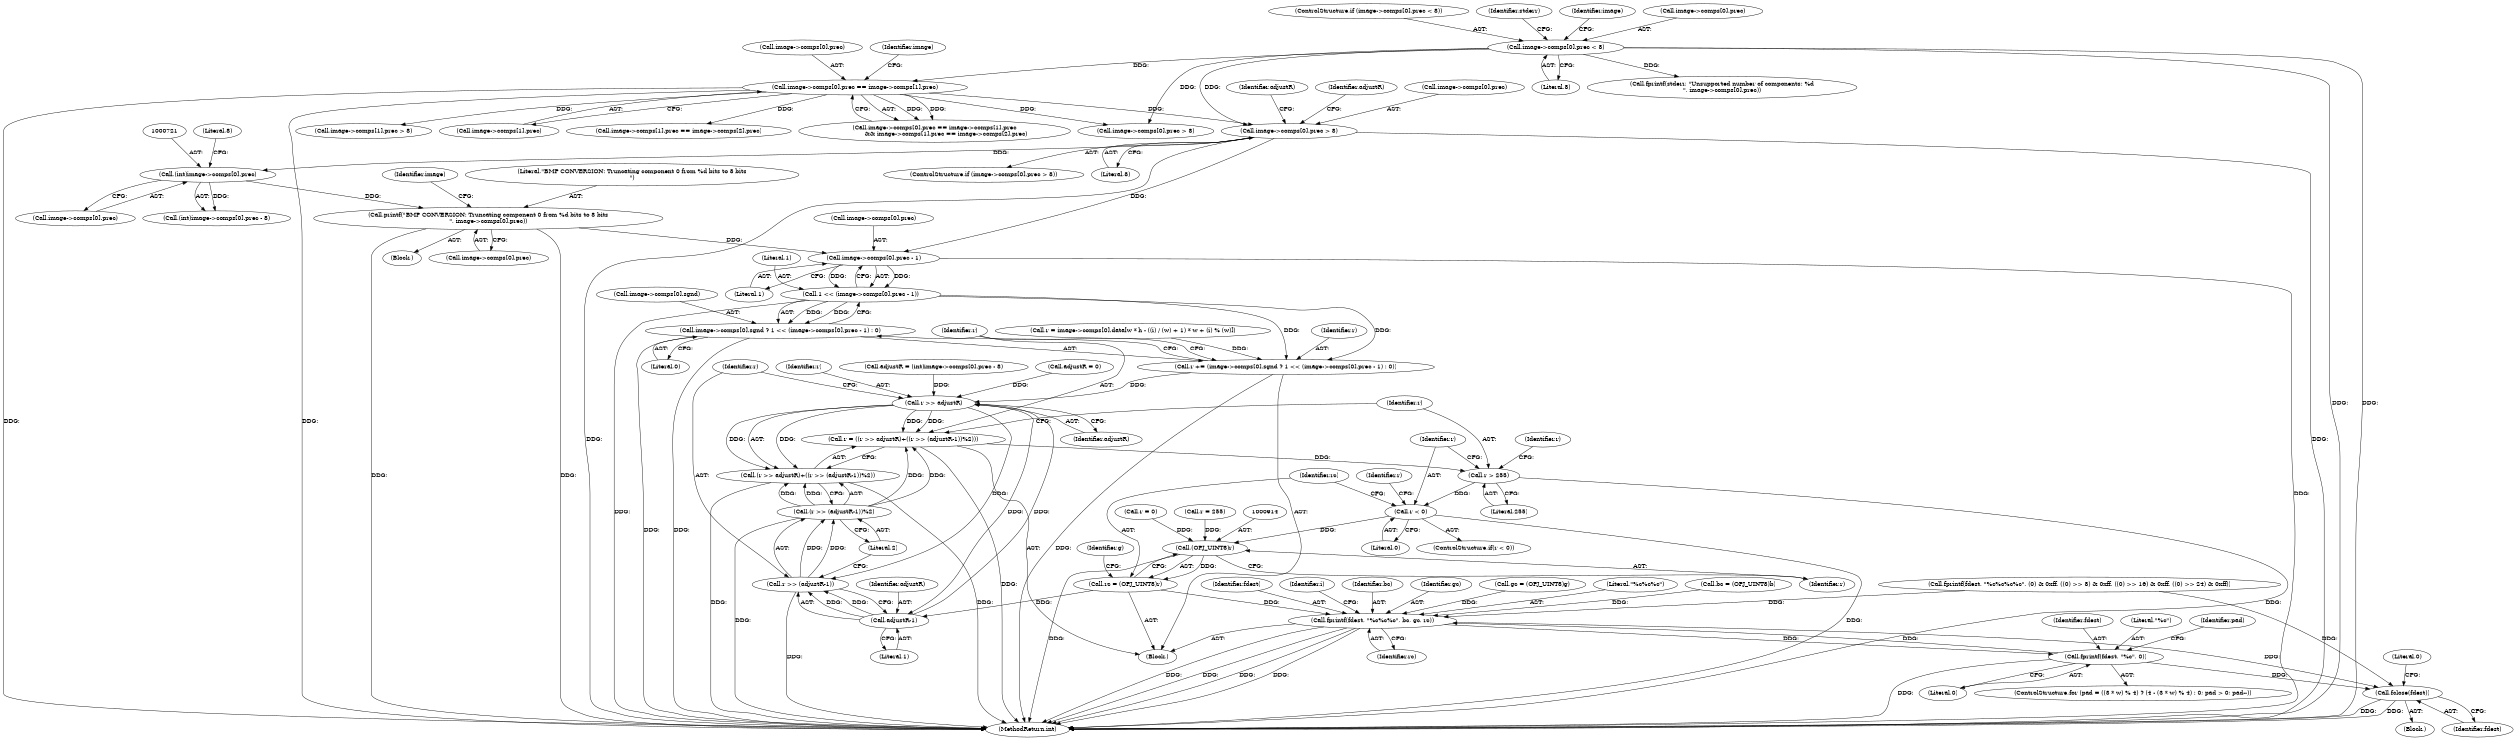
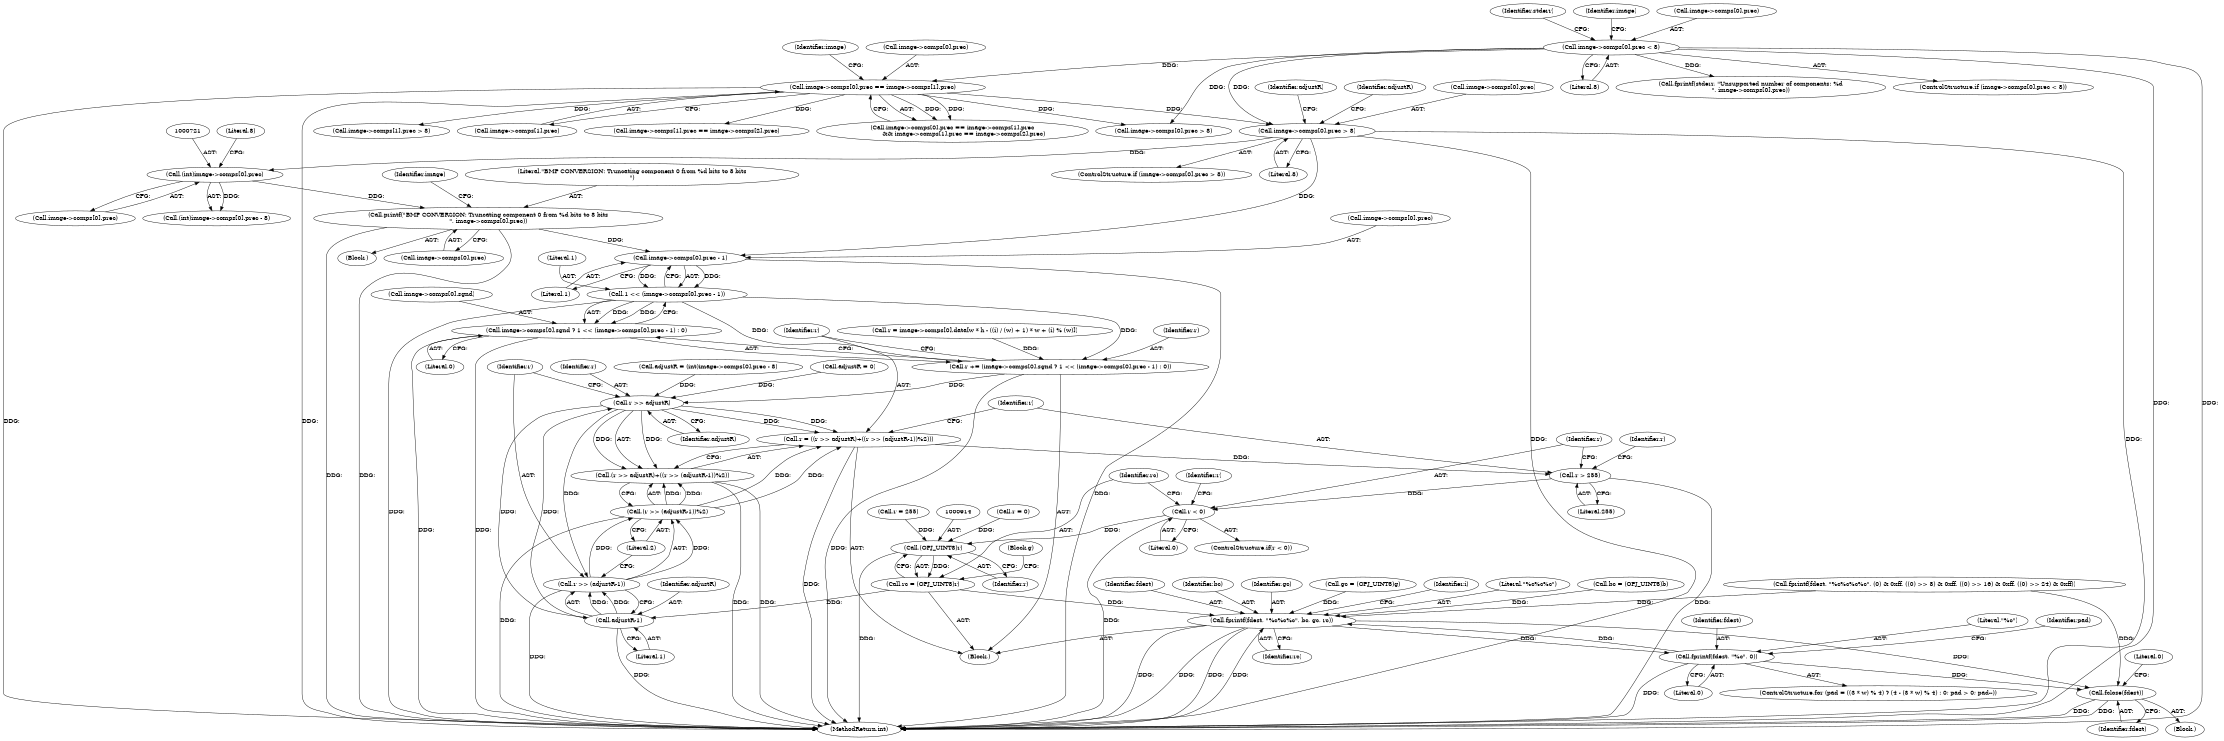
edge "(ControlStructure,if (image->comps[0].prec < 8))" -> "(Call,image->comps[0].prec < 8)": reversed
node "(Identifier,g)": label "(Identifier,g)" -> "(Block,g)"
edge "(Call,adjustR-1)" -> "(MethodReturn,int)": added, label "DDG:"
